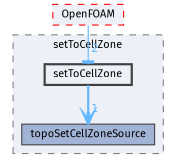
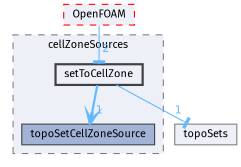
cluster "setToCellZone": label "setToCellZone" -> "cellZoneSources"
node "topoSets": added
